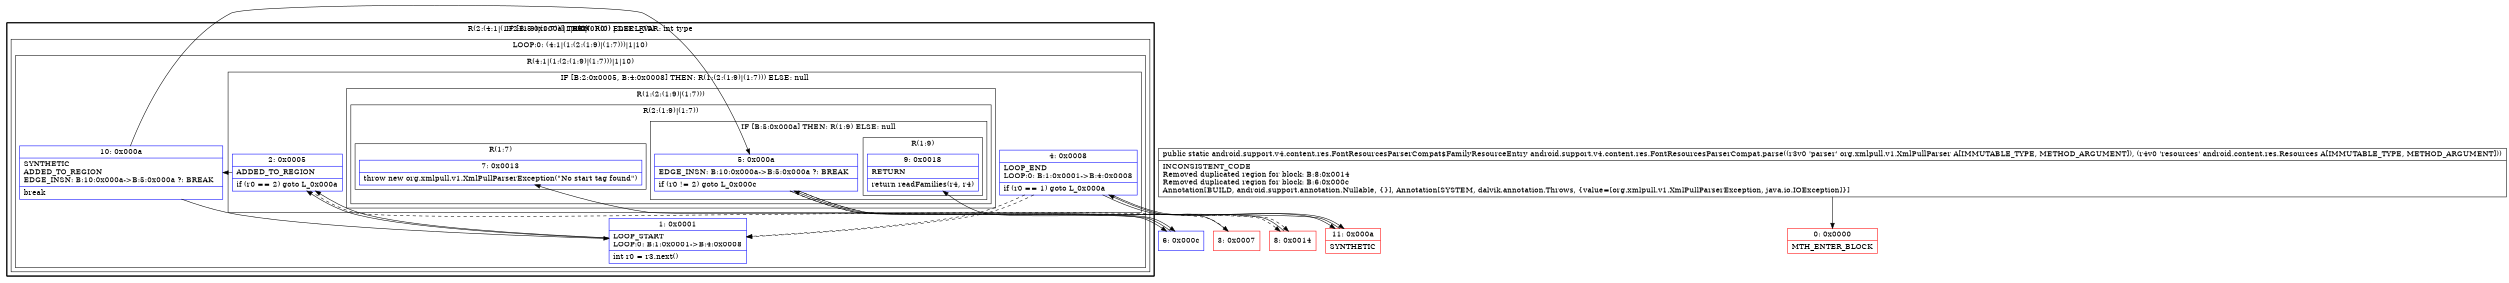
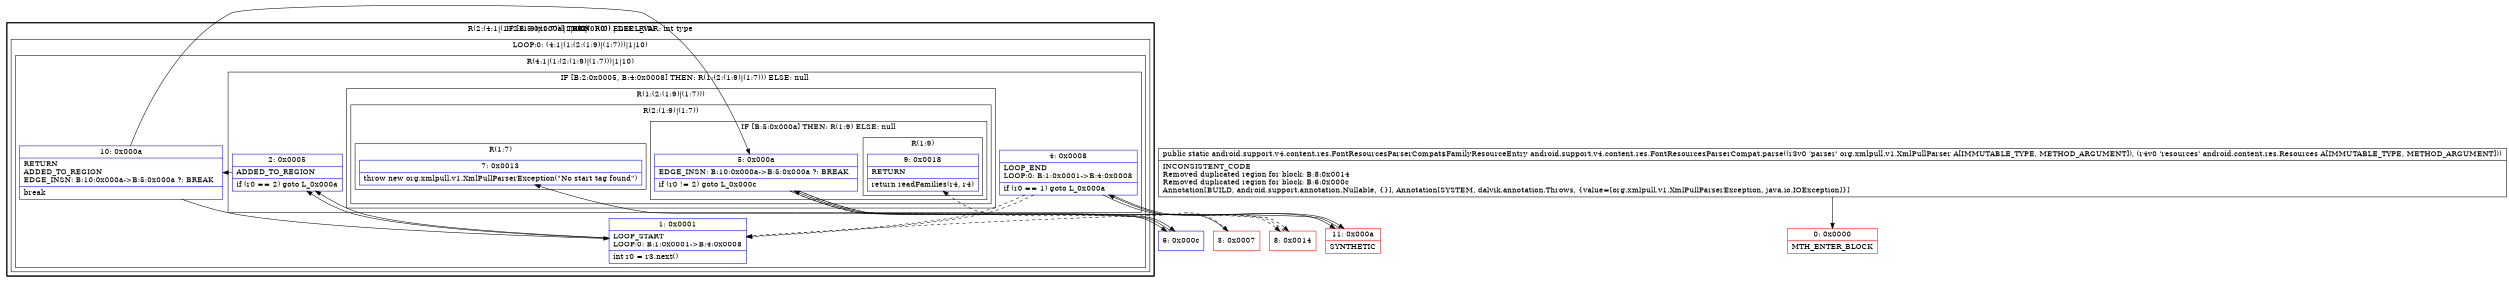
node "10: 0x000a": text "SYNTHETIC" -> "RETURN"
edge "8: 0x0014" -> "9: 0x0018": style solid -> dashed
edge "2: 0x0005" -> "3: 0x0007": now "1: 0x0001" -> "3: 0x0007"
